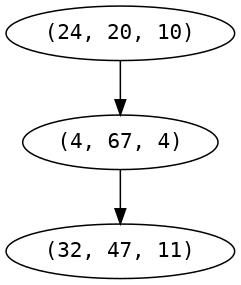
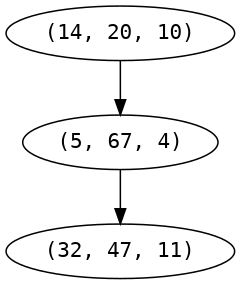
node "(24, 20, 10)": label "(24, 20, 10)" -> "(14, 20, 10)"
node "(4, 67, 4)": label "(4, 67, 4)" -> "(5, 67, 4)"
